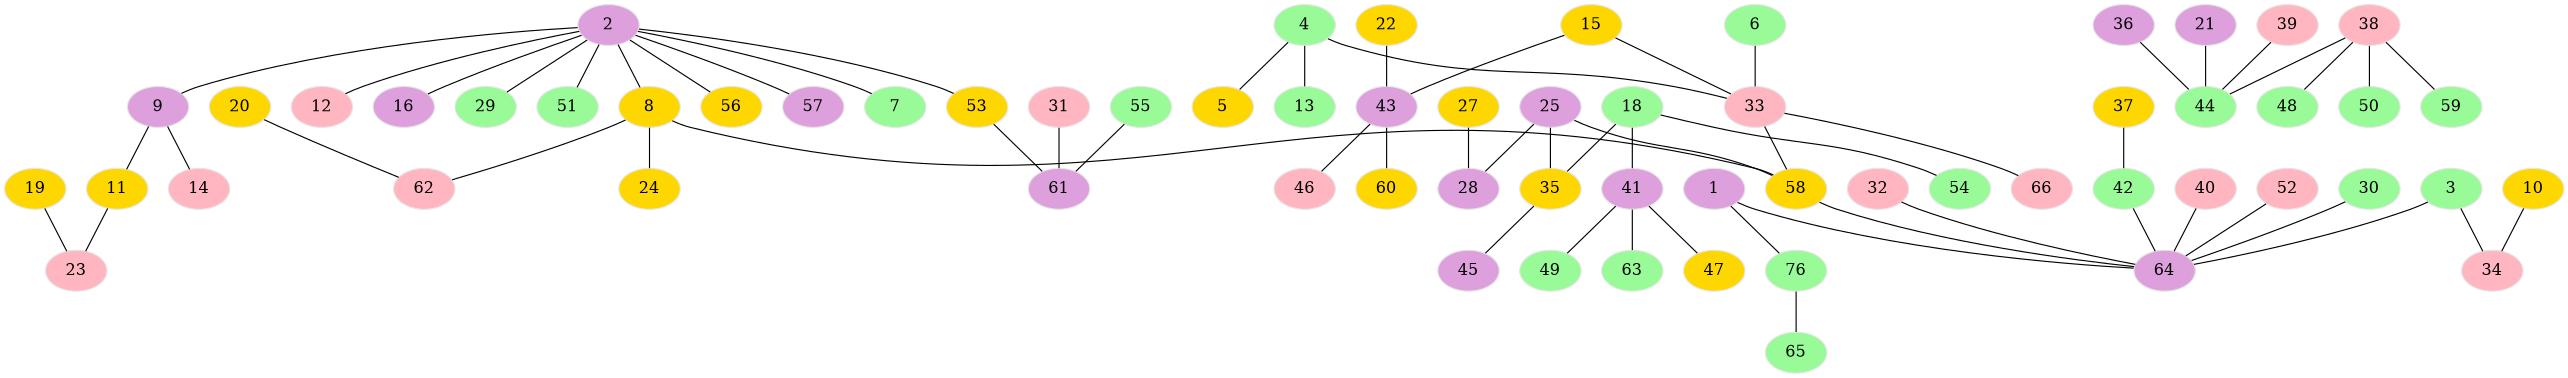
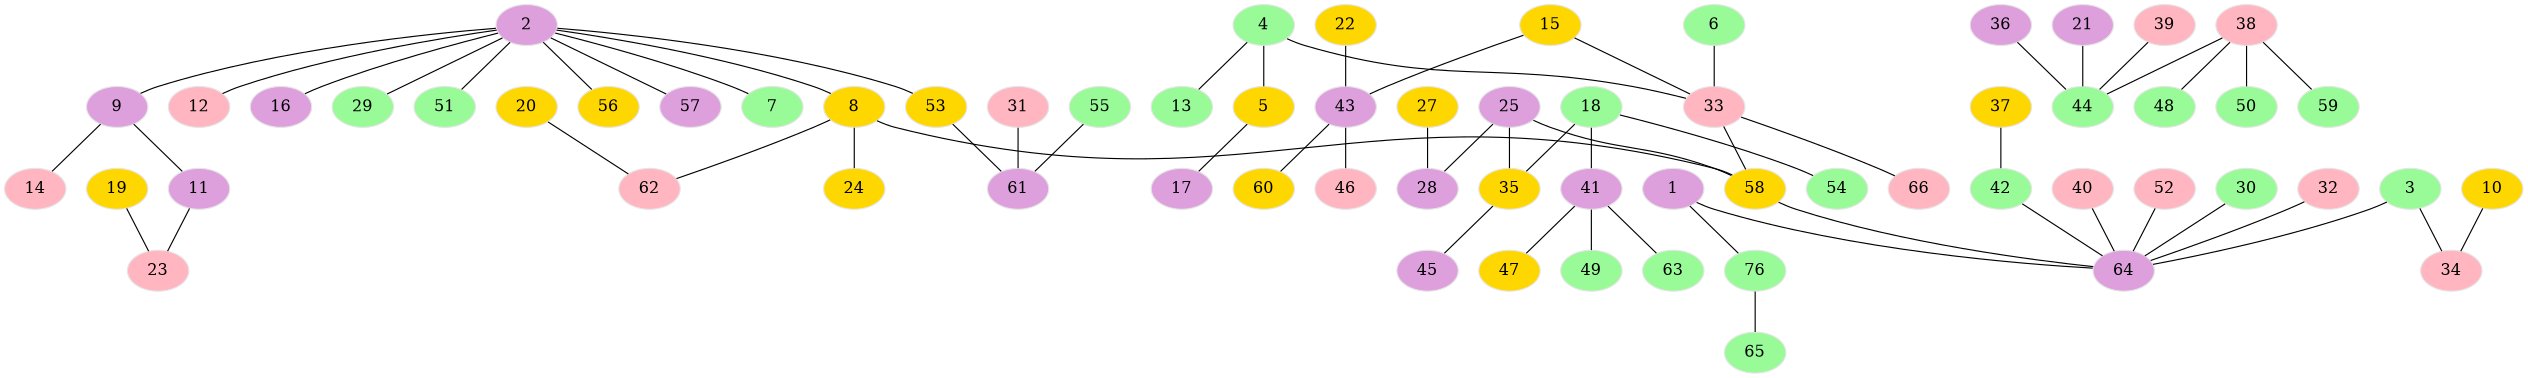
node "11": fillcolor gold -> plum
node "17": added
